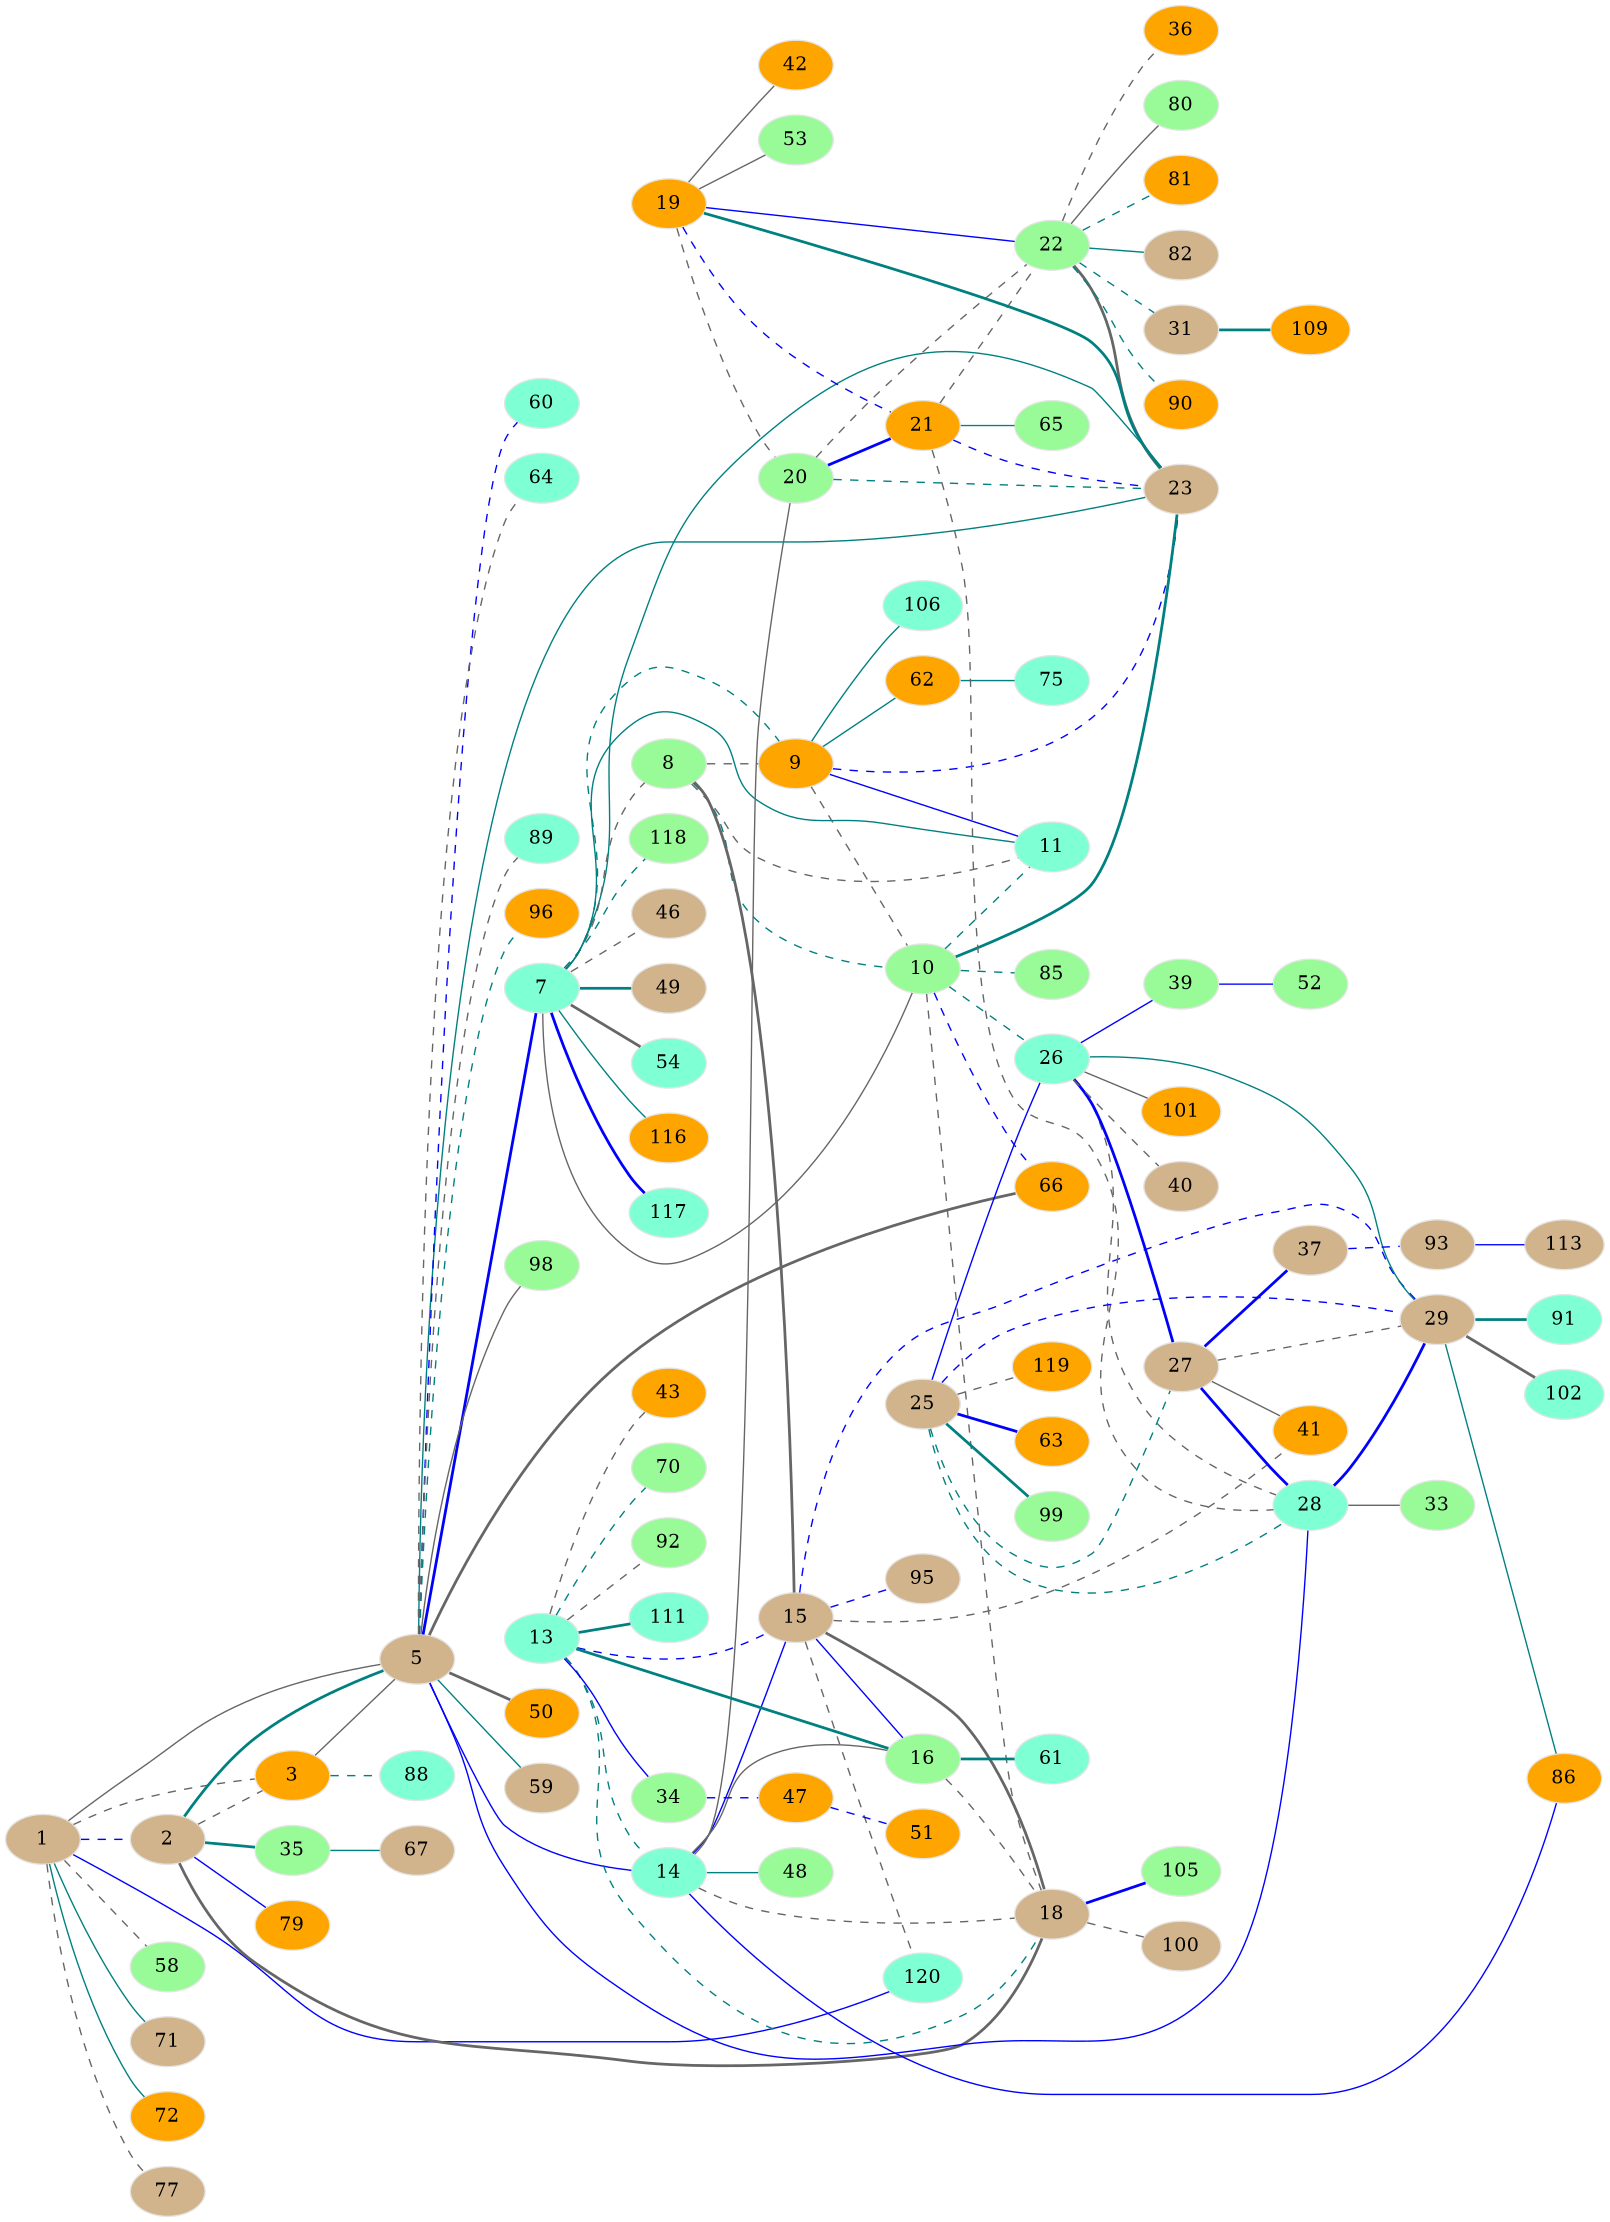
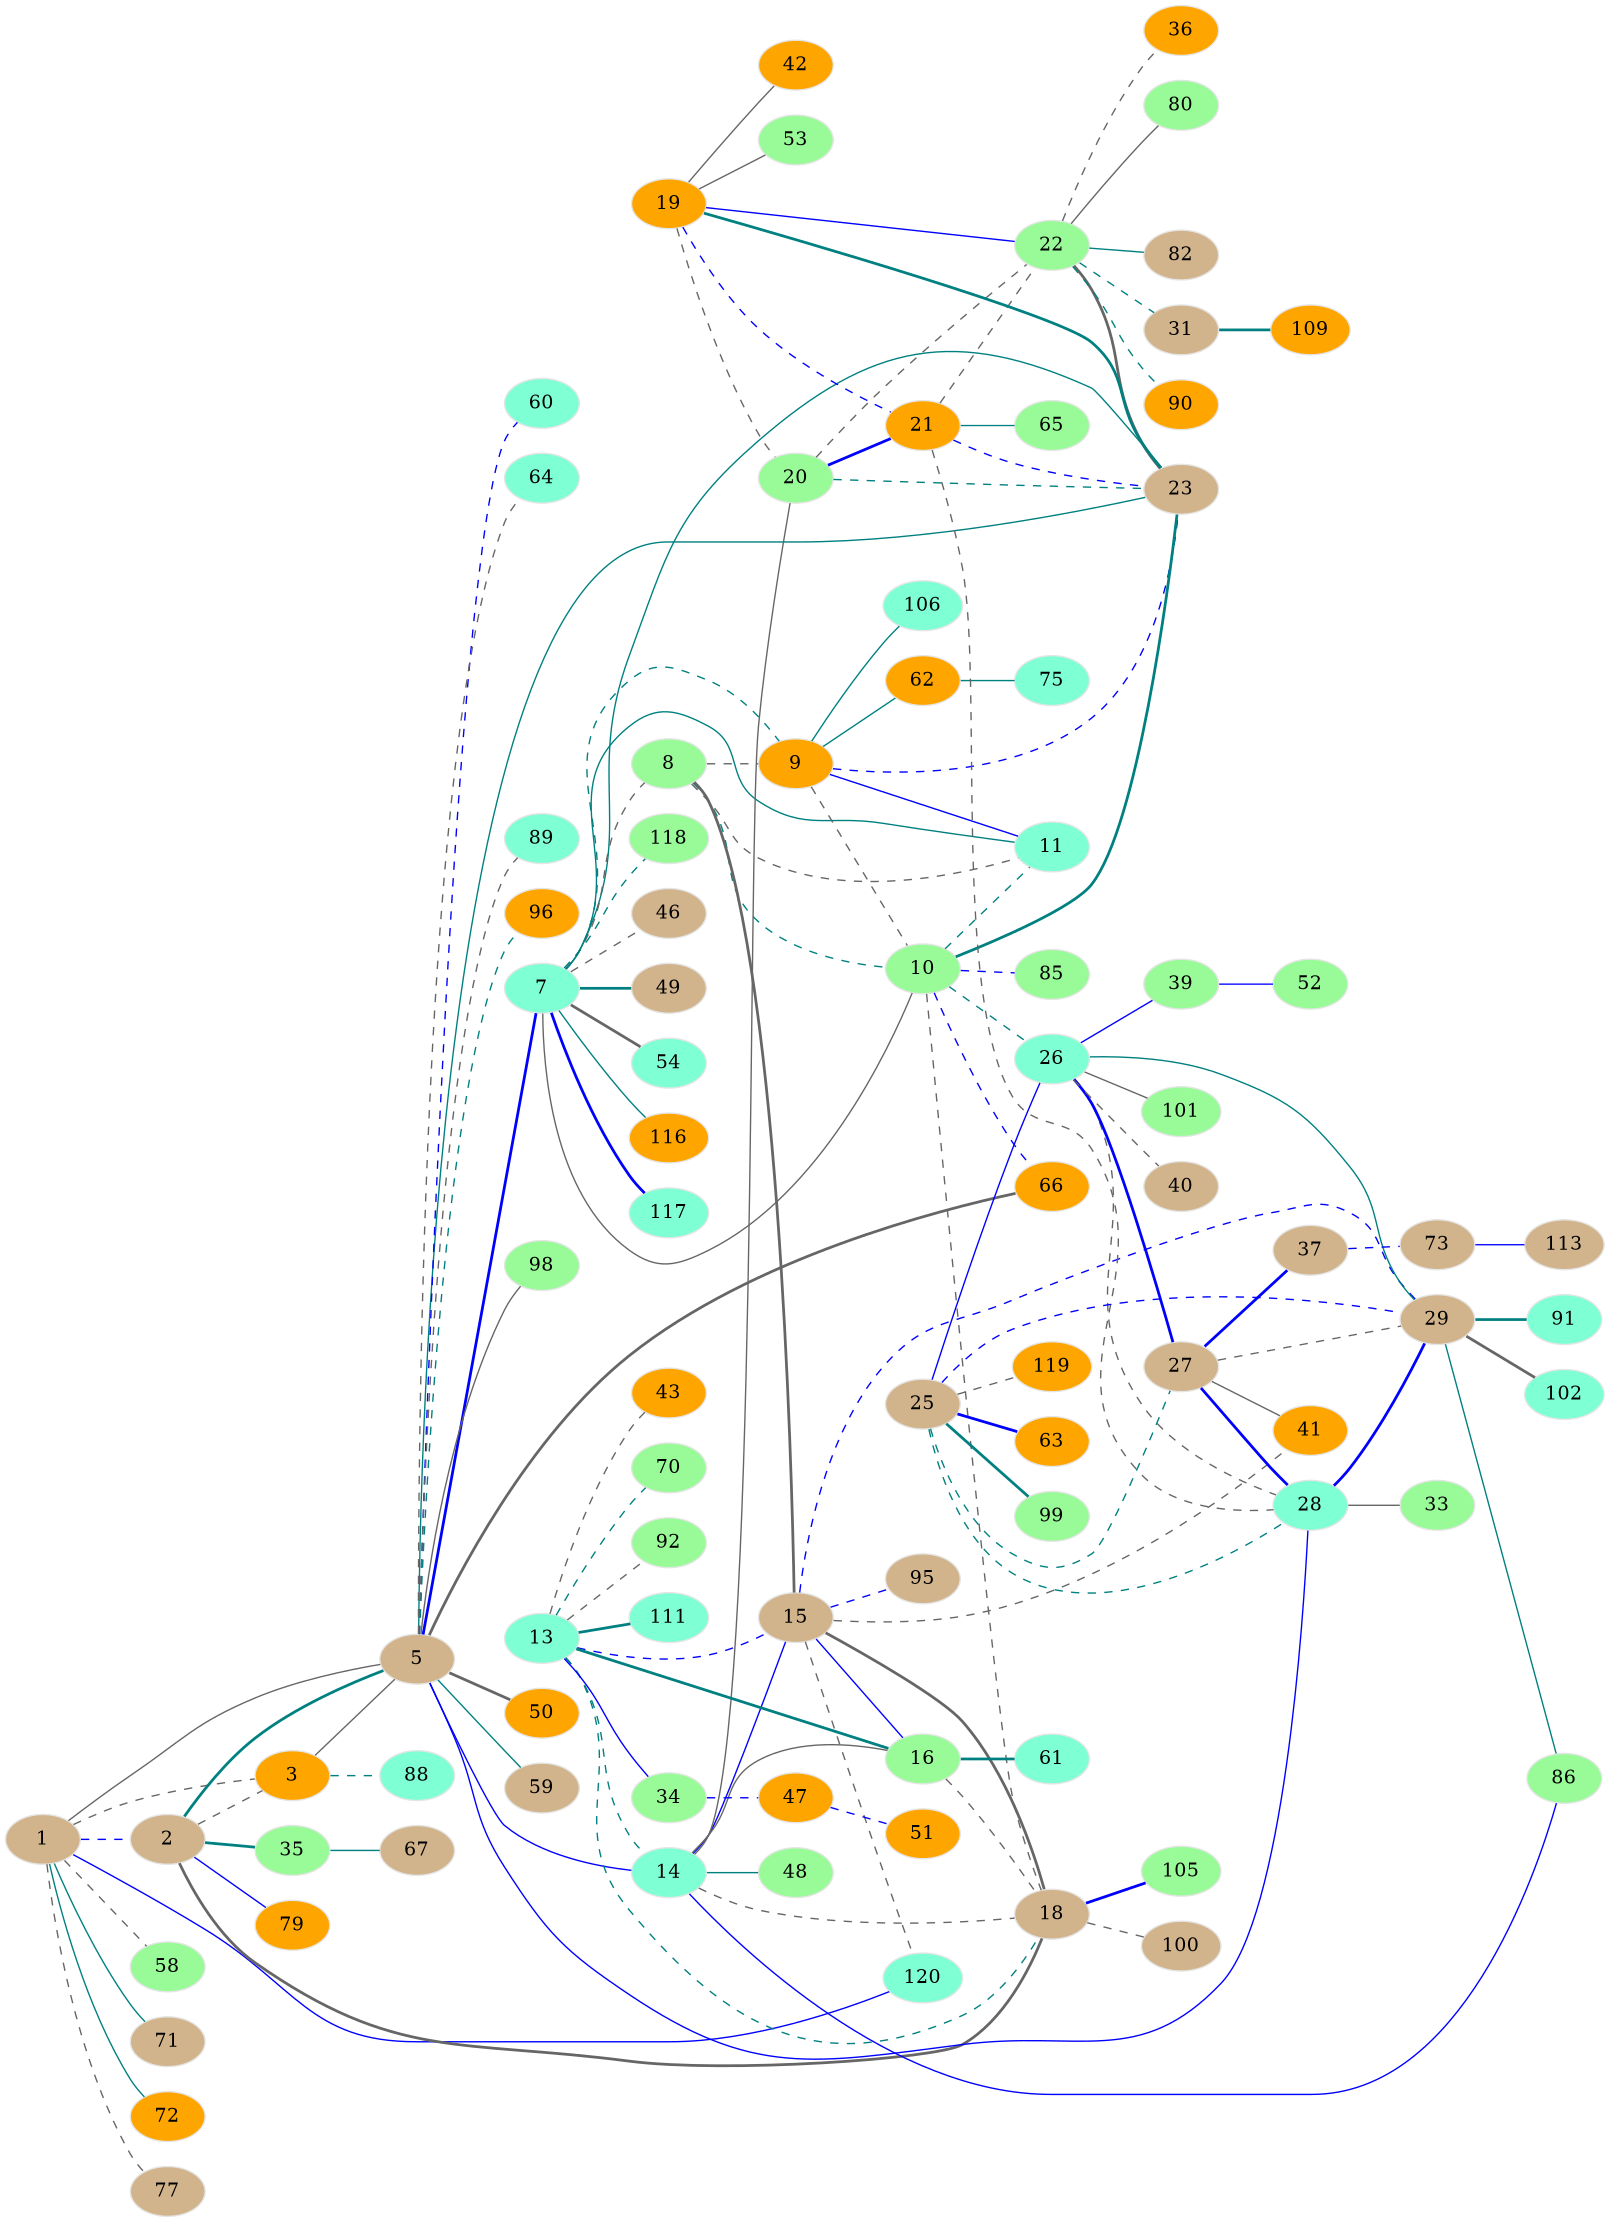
node "81": removed
edge "10" -- "85": color teal -> blue
node "101": fillcolor orange -> palegreen
node "93": label "93" -> "73"
node "86": fillcolor orange -> palegreen
